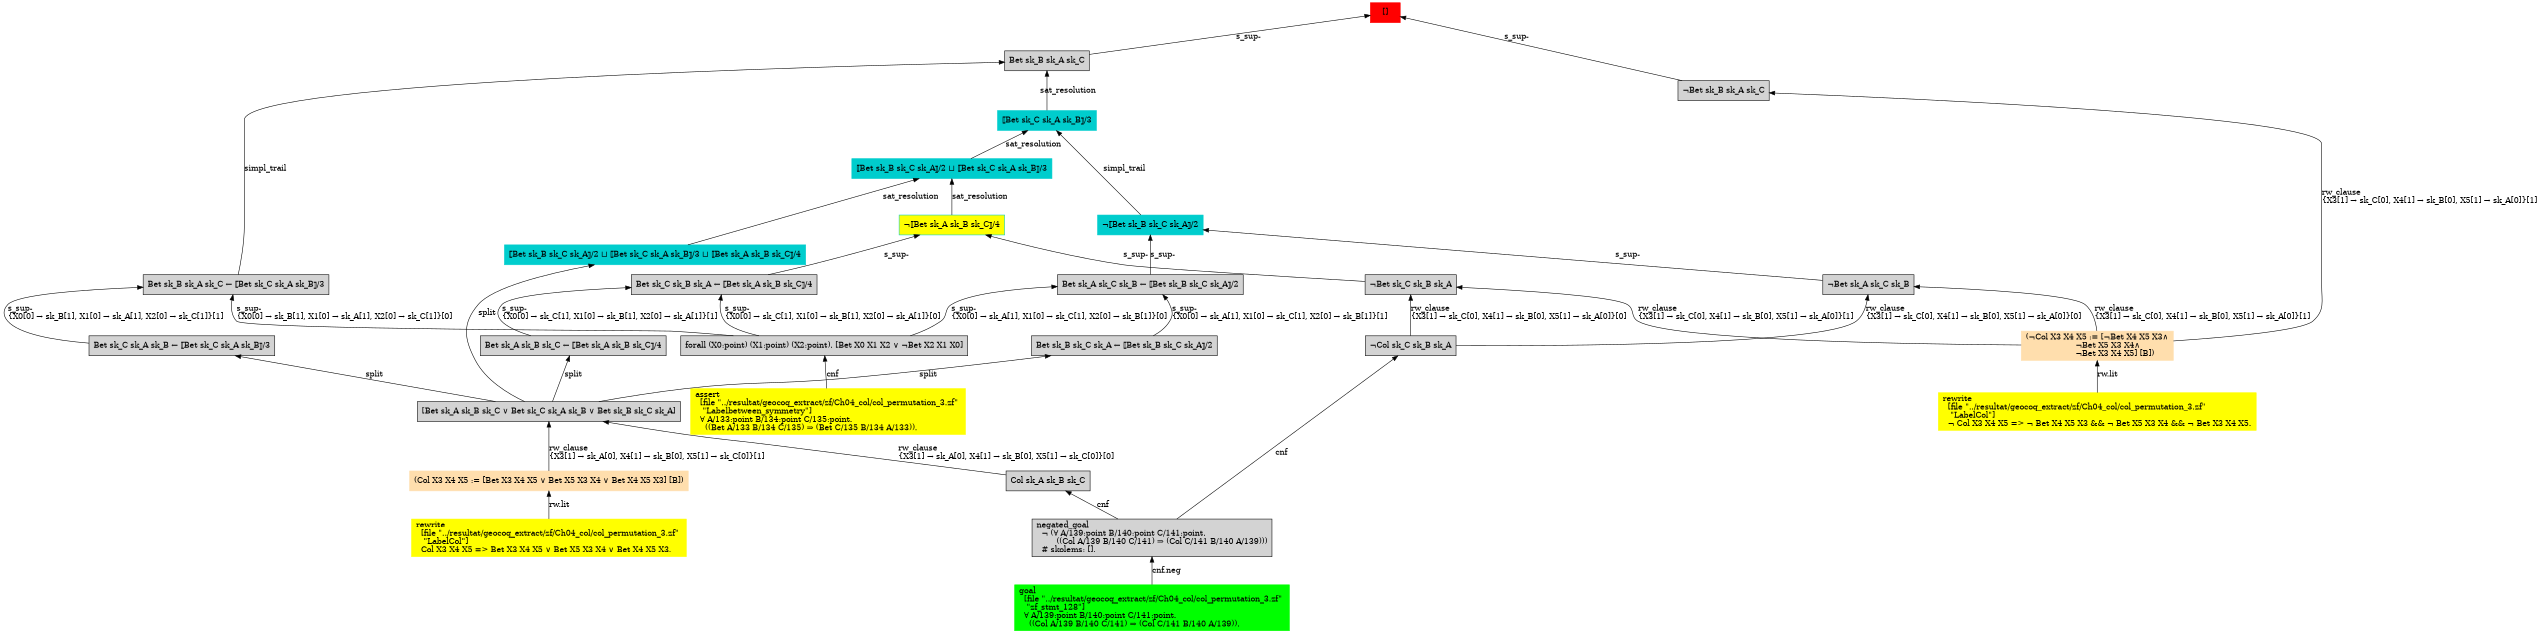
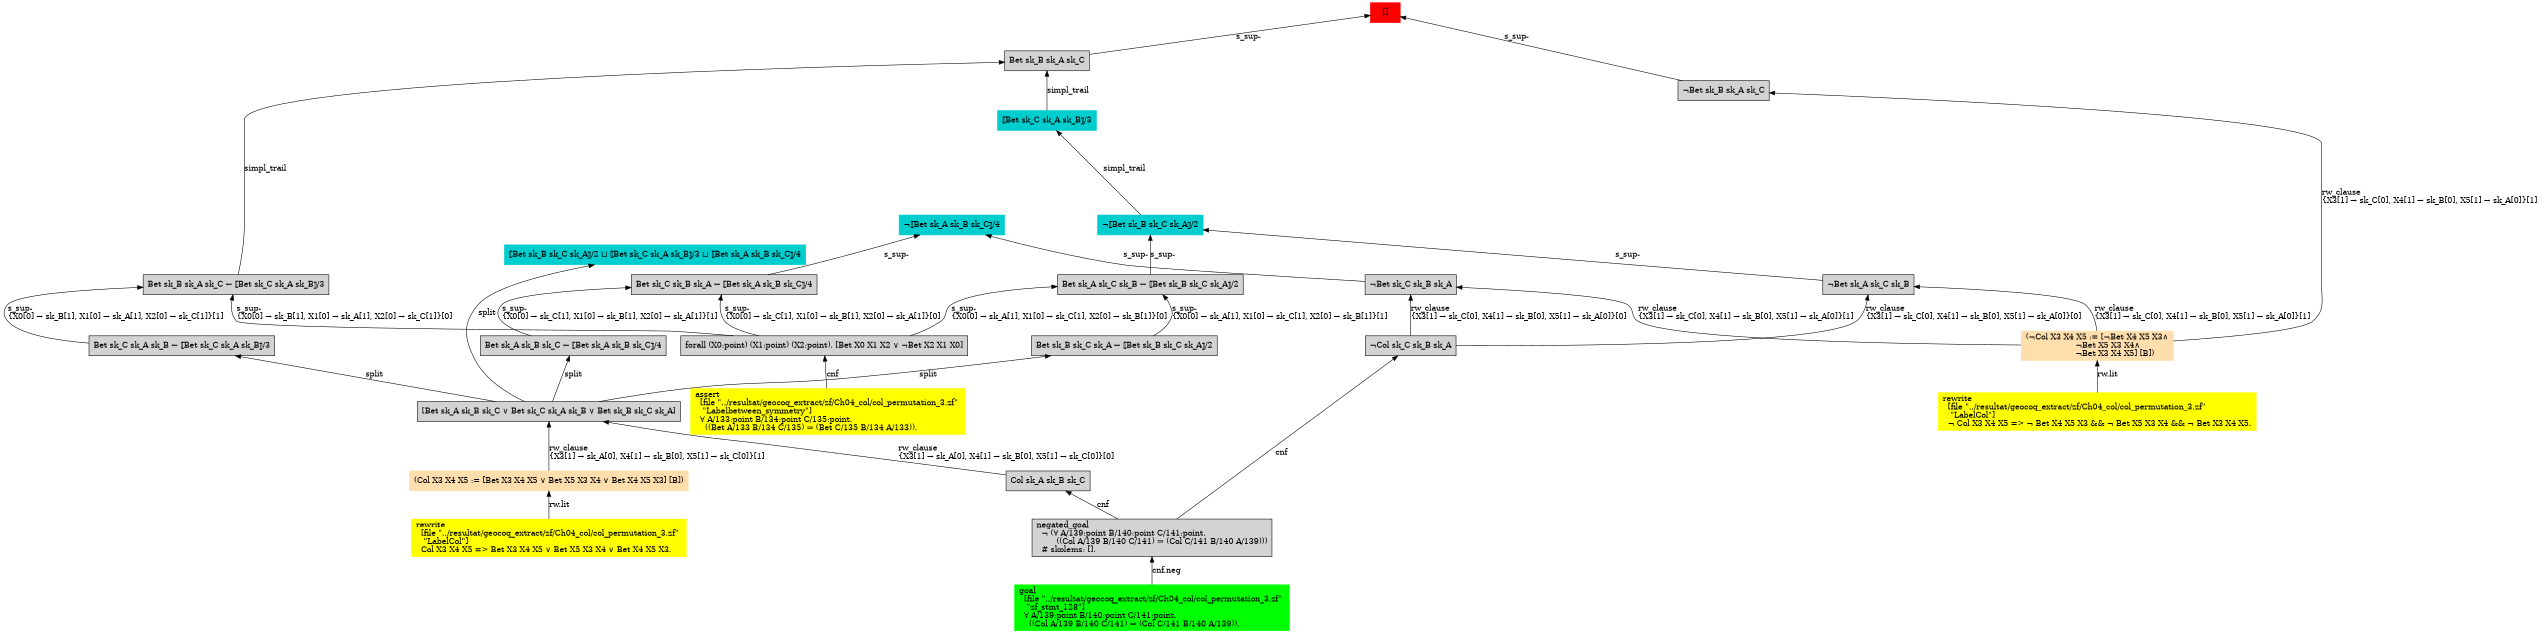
edge "⟦Bet sk_C sk_A sk_B⟧/3" -> "Bet sk_B sk_A sk_C": label "sat_resolution" -> "simpl_trail"
node "⟦Bet sk_B sk_C sk_A⟧/2 ⊔ ⟦Bet sk_C sk_A sk_B⟧/3": removed
node "¬⟦Bet sk_A sk_B sk_C⟧/4": fillcolor yellow -> cyan3
